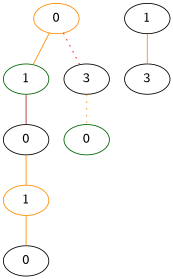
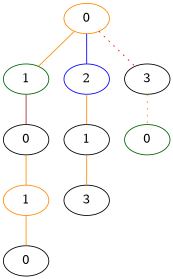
node "2": added
